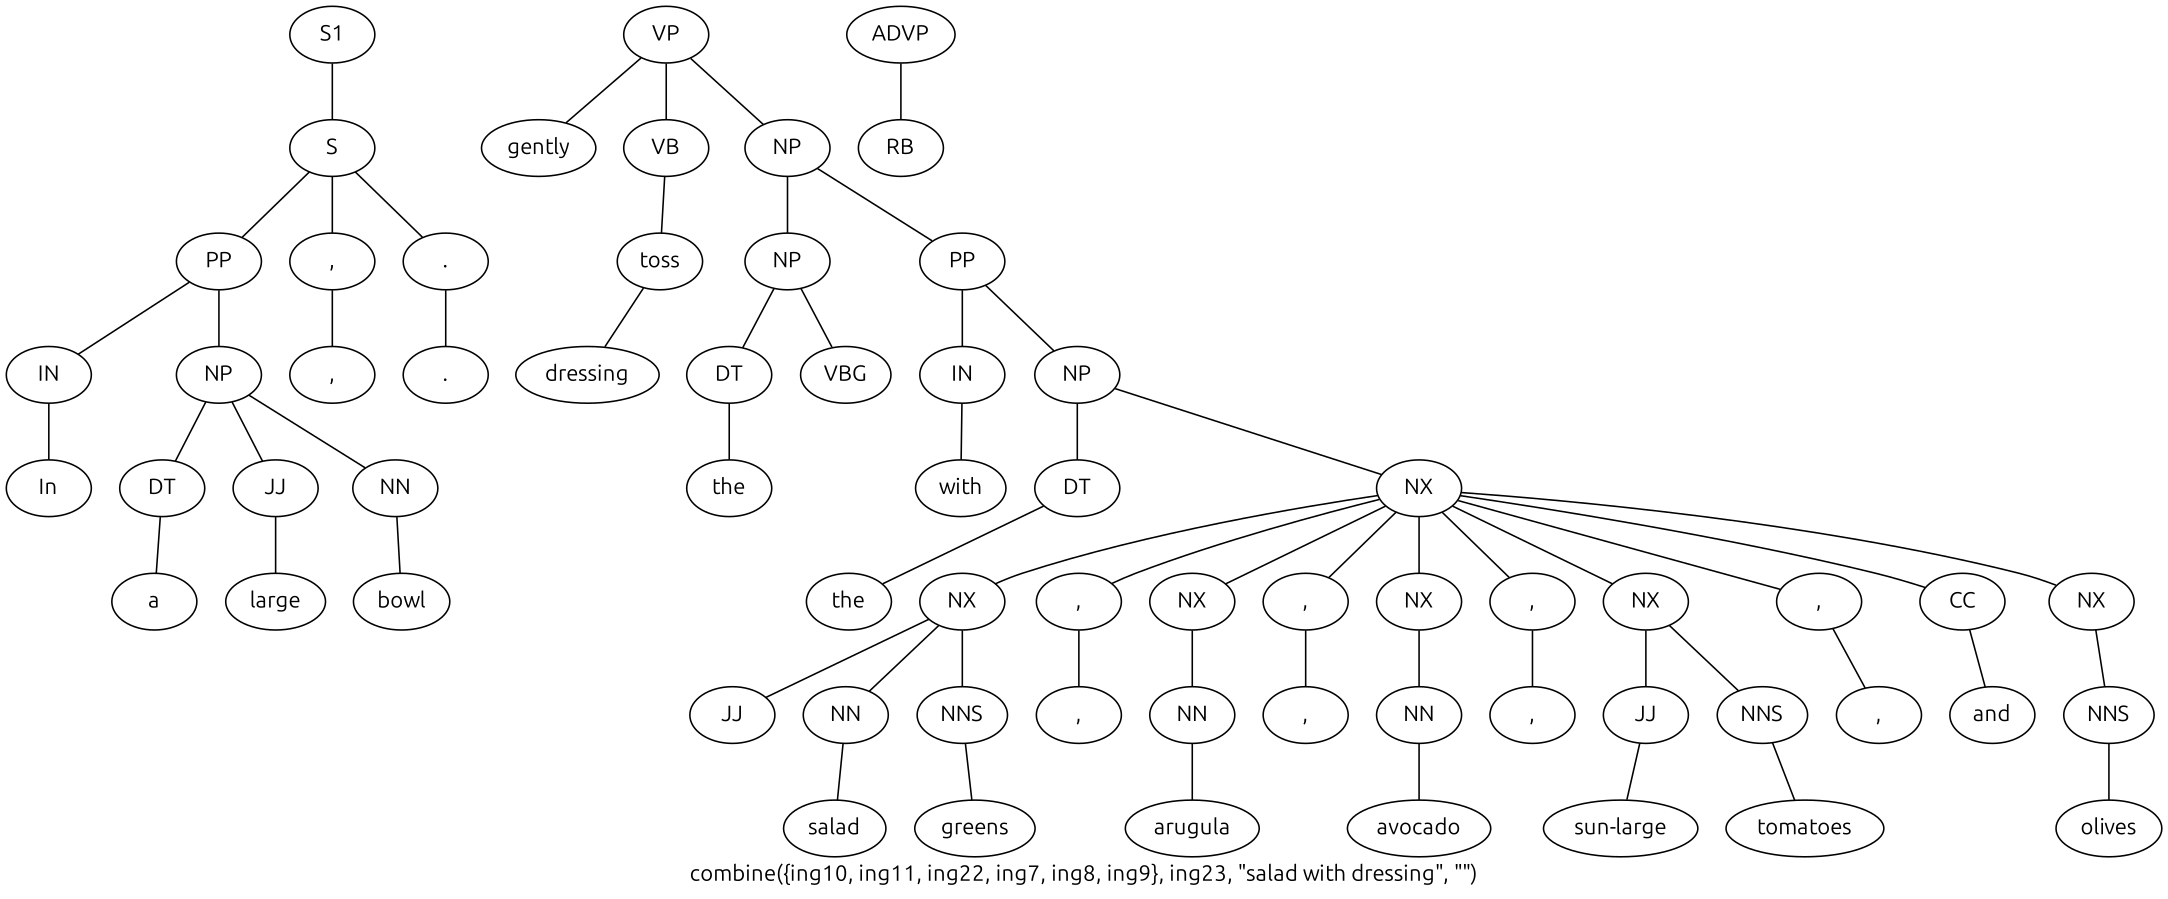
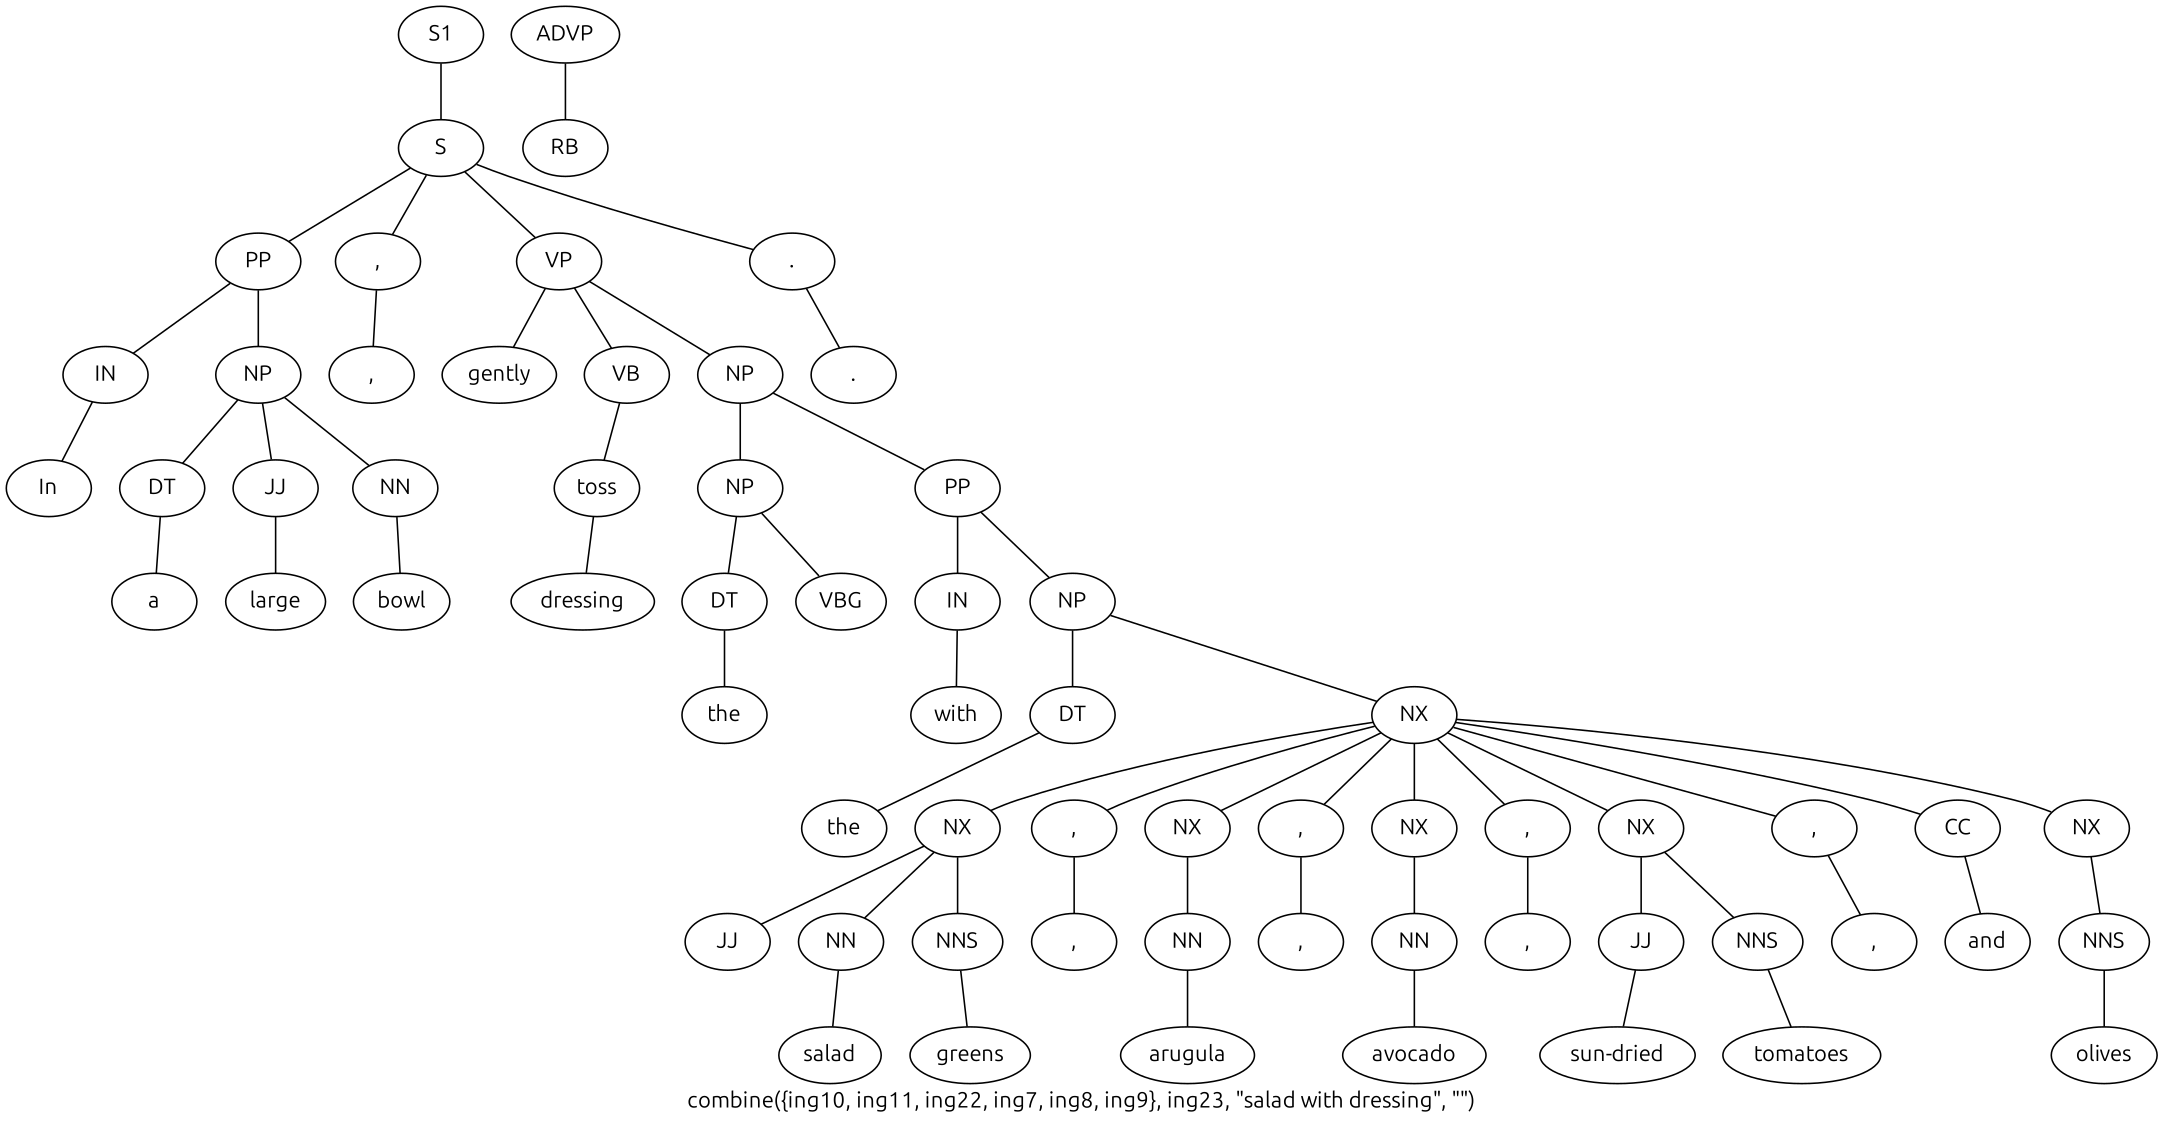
edge "S" -- "VP": added
node "sun-large": label "sun-large" -> "sun-dried"
